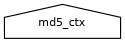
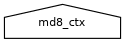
node "md5_ctx": label "md5_ctx" -> "md8_ctx"
